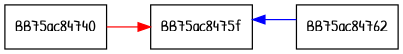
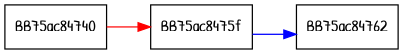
edge "BB75ac84762" -> "BB75ac8475f": reversed
